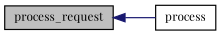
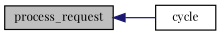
node "process": label "process" -> "cycle"
